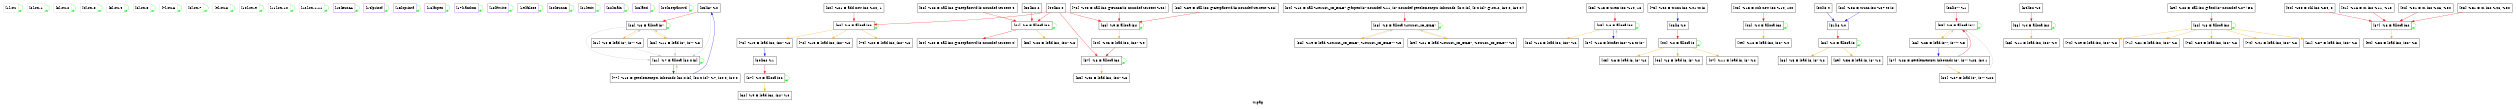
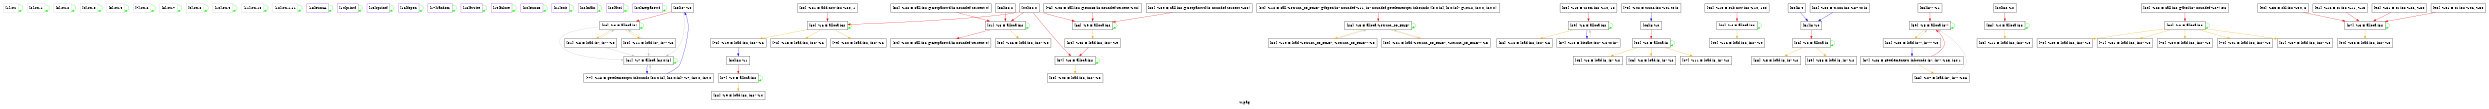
node "[6].str.5": removed
